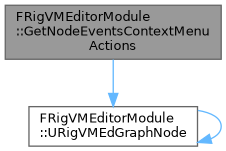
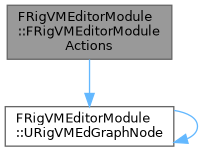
node "FRigVMEditorModule ::GetNodeEventsContextMenu Actions": label "FRigVMEditorModule ::GetNodeEventsContextMenu Actions" -> "FRigVMEditorModule ::FRigVMEditorModule Actions"
